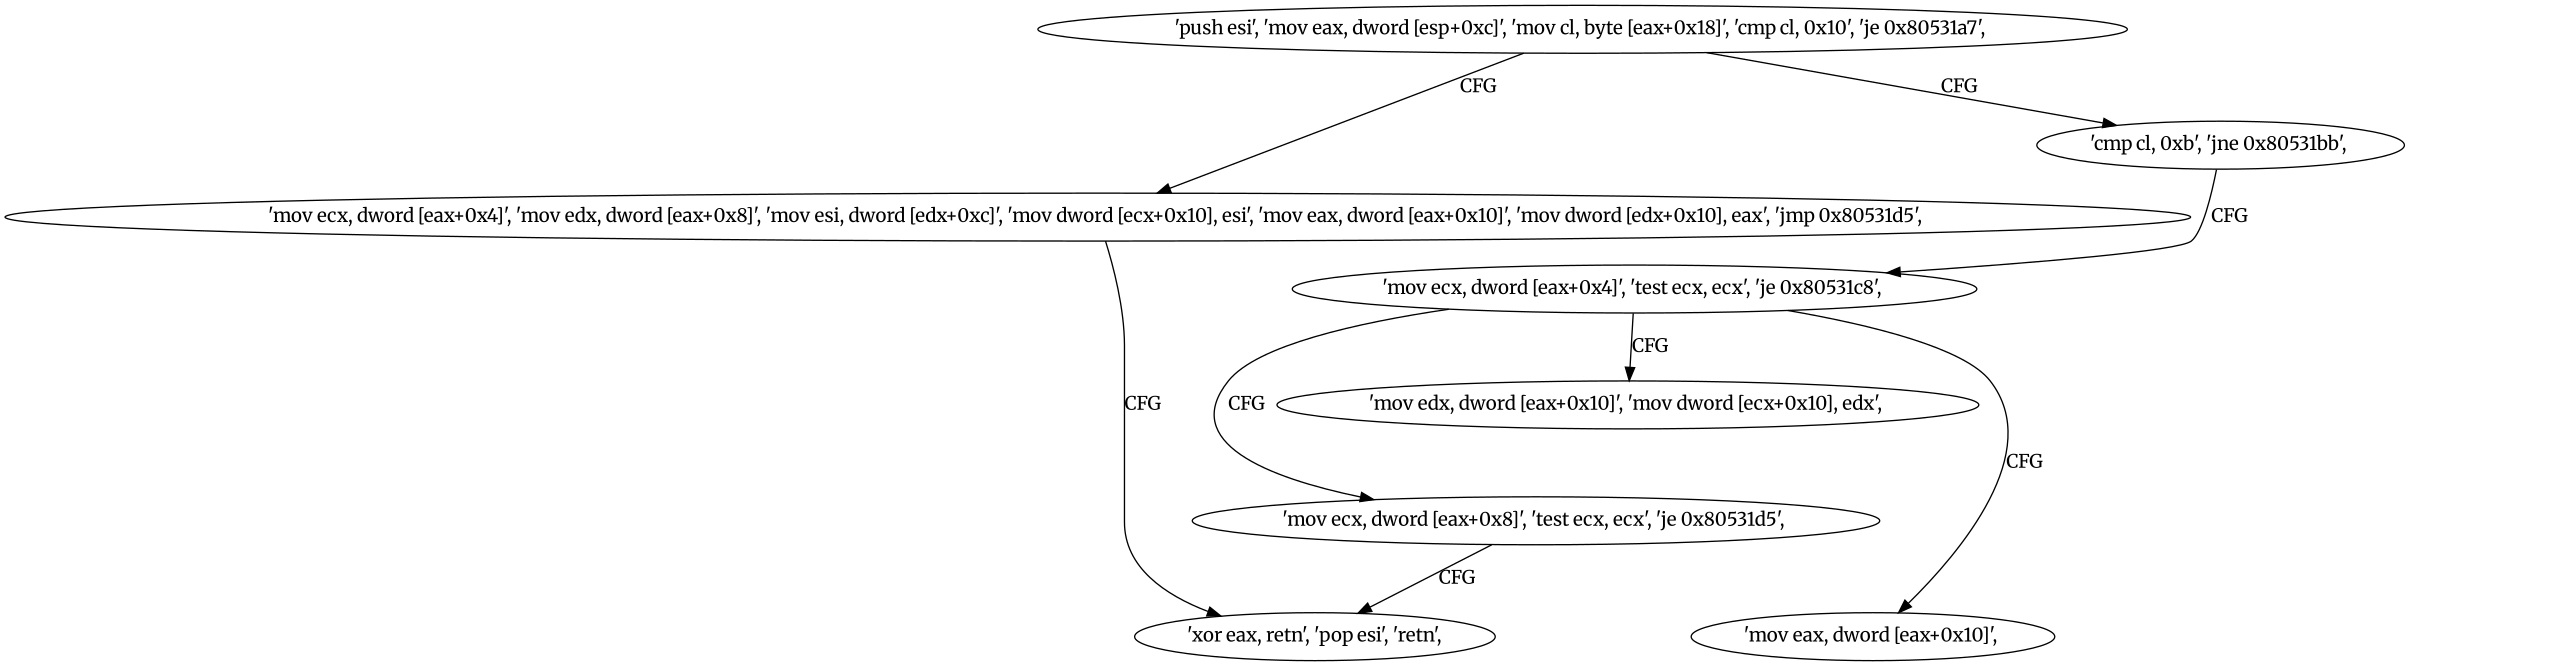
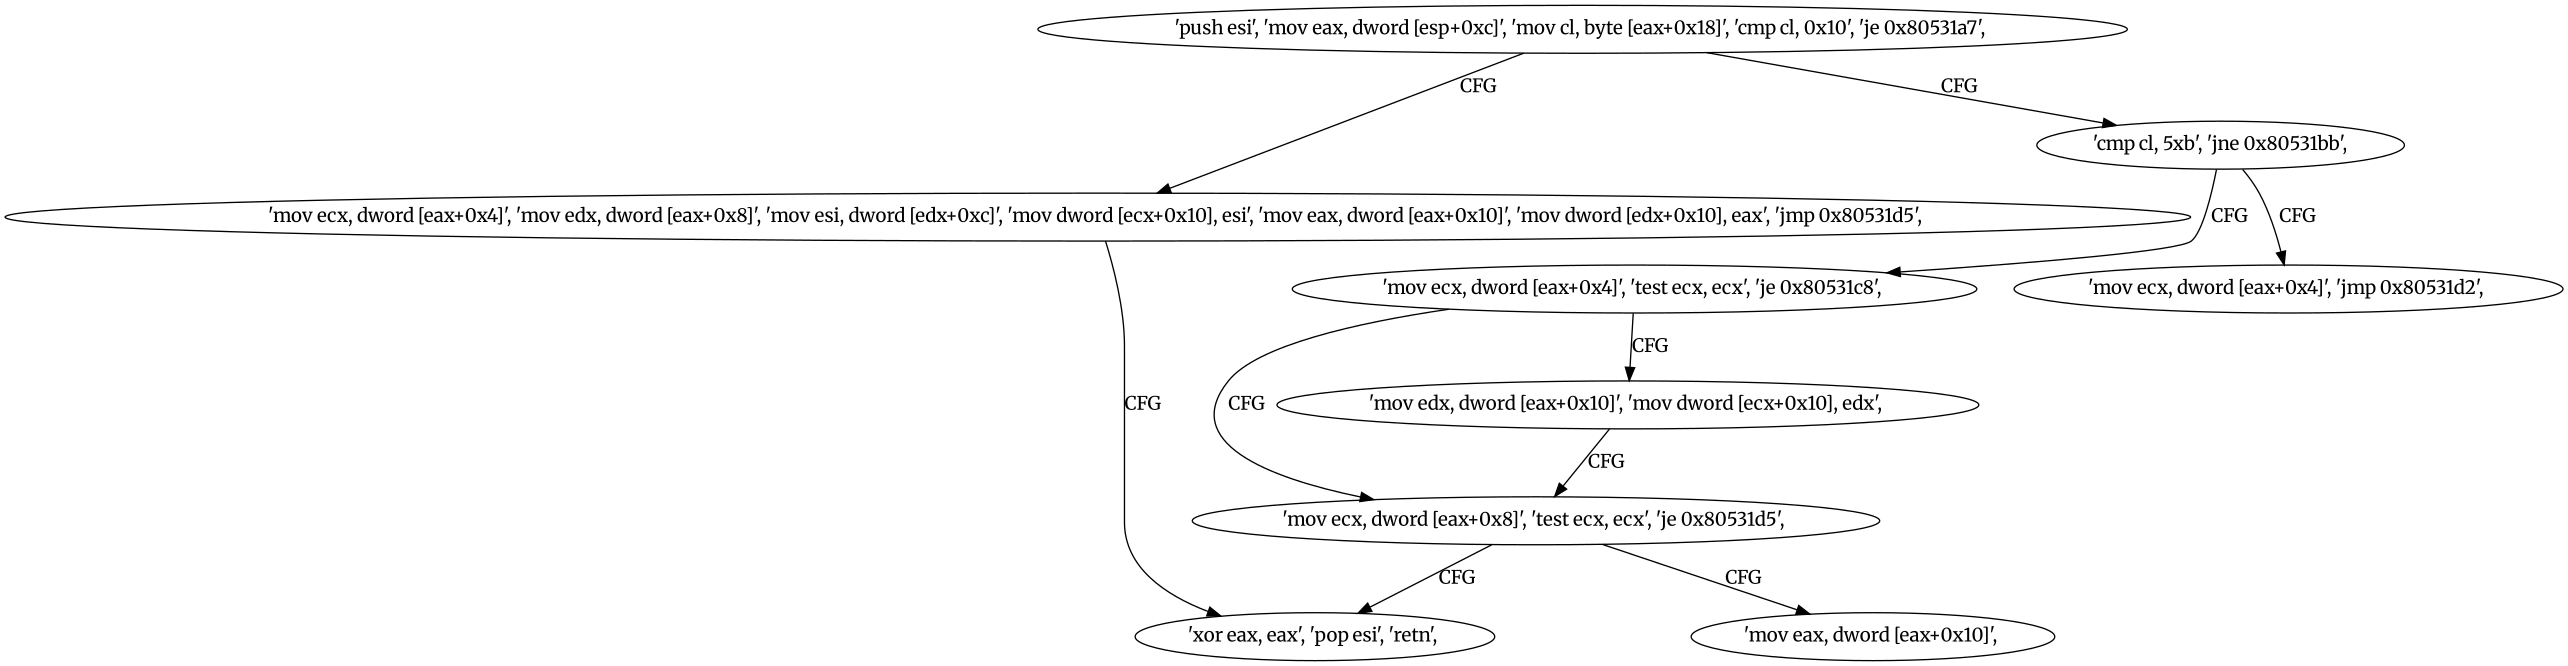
node "'cmp cl, 0xb', 'jne 0x80531bb',": label "'cmp cl, 0xb', 'jne 0x80531bb'," -> "'cmp cl, 5xb', 'jne 0x80531bb',"
node "'mov ecx, dword [eax+0x4]', 'jmp 0x80531d2',": added
edge "'mov ecx, dword [eax+0x4]', 'test ecx, ecx', 'je 0x80531c8'," -> "'mov eax, dword [eax+0x10]',": now "'mov ecx, dword [eax+0x8]', 'test ecx, ecx', 'je 0x80531d5'," -> "'mov eax, dword [eax+0x10]',"
edge "'mov edx, dword [eax+0x10]', 'mov dword [ecx+0x10], edx'," -> "'mov ecx, dword [eax+0x8]', 'test ecx, ecx', 'je 0x80531d5',": added, label "CFG"
node "'xor eax, retn', 'pop esi', 'retn',": label "'xor eax, retn', 'pop esi', 'retn'," -> "'xor eax, eax', 'pop esi', 'retn',"
